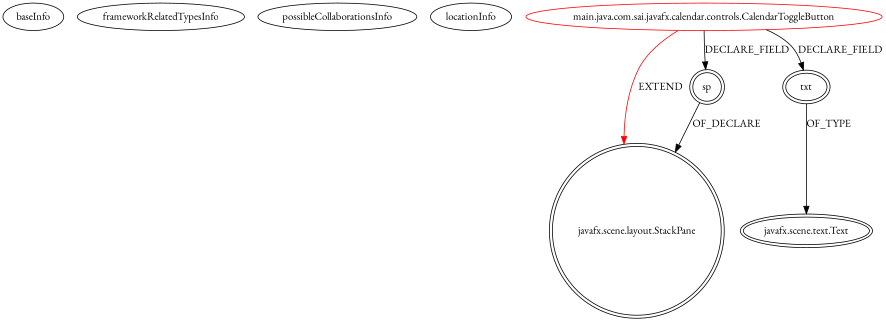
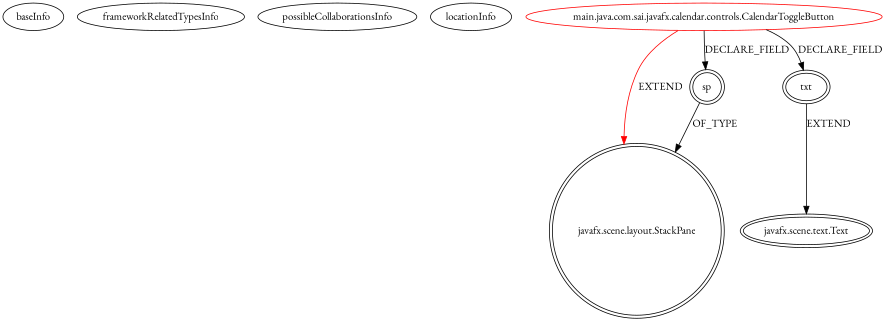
edge "sp" -> "javafx.scene.layout.StackPane": label "OF_DECLARE" -> "OF_TYPE"
edge "txt" -> "javafx.scene.text.Text": label "OF_TYPE" -> "EXTEND"
